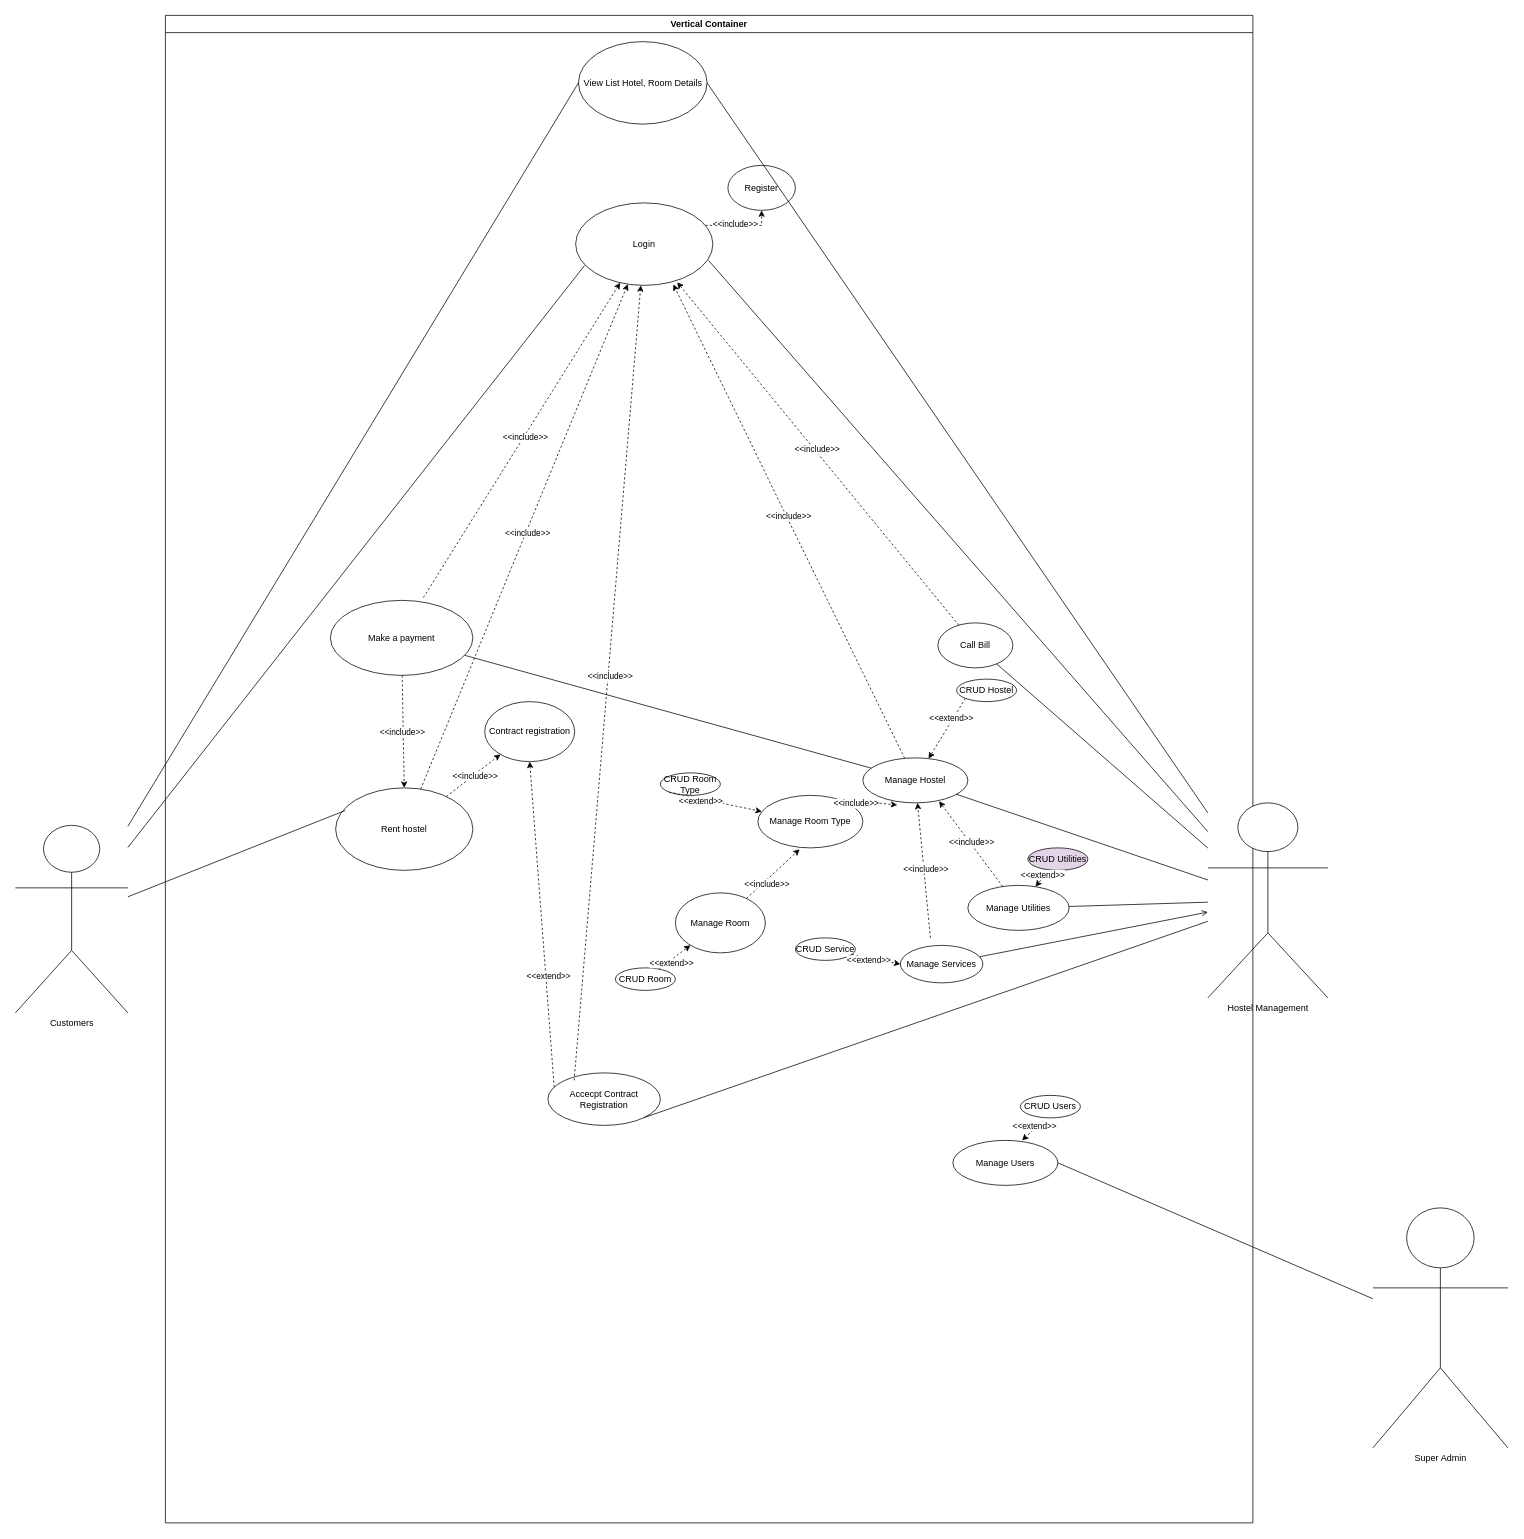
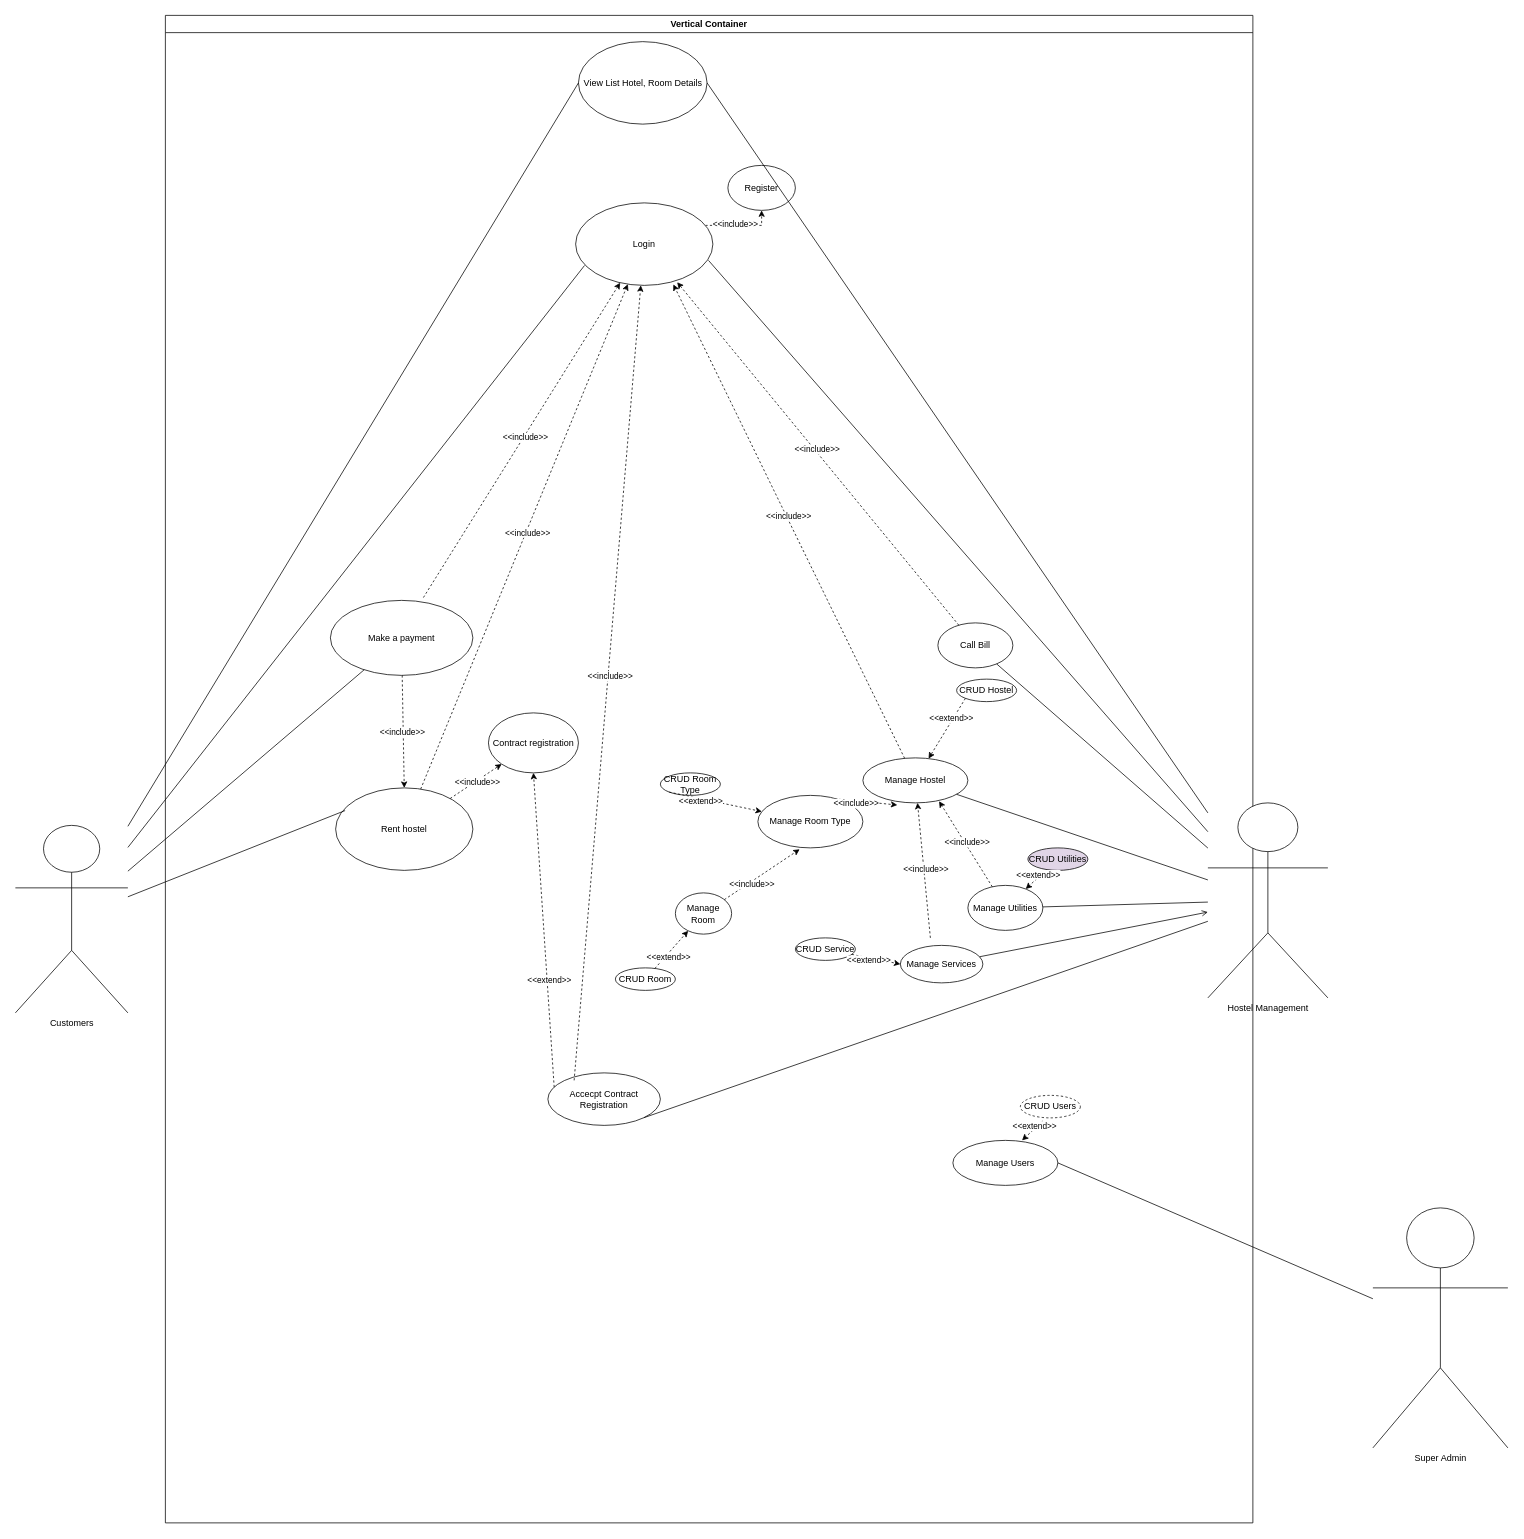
edge "Make a payment" -- "Manage Hostel": now "Make a payment" -- "Customers"
node "Contract registration": moved (530, 732) -> (533, 743)
node "Manage Utilities": size 101x45 -> 75x45
node "Manage Room": size 90x60 -> 56x41
node "CRUD Users": style solid -> dashed
